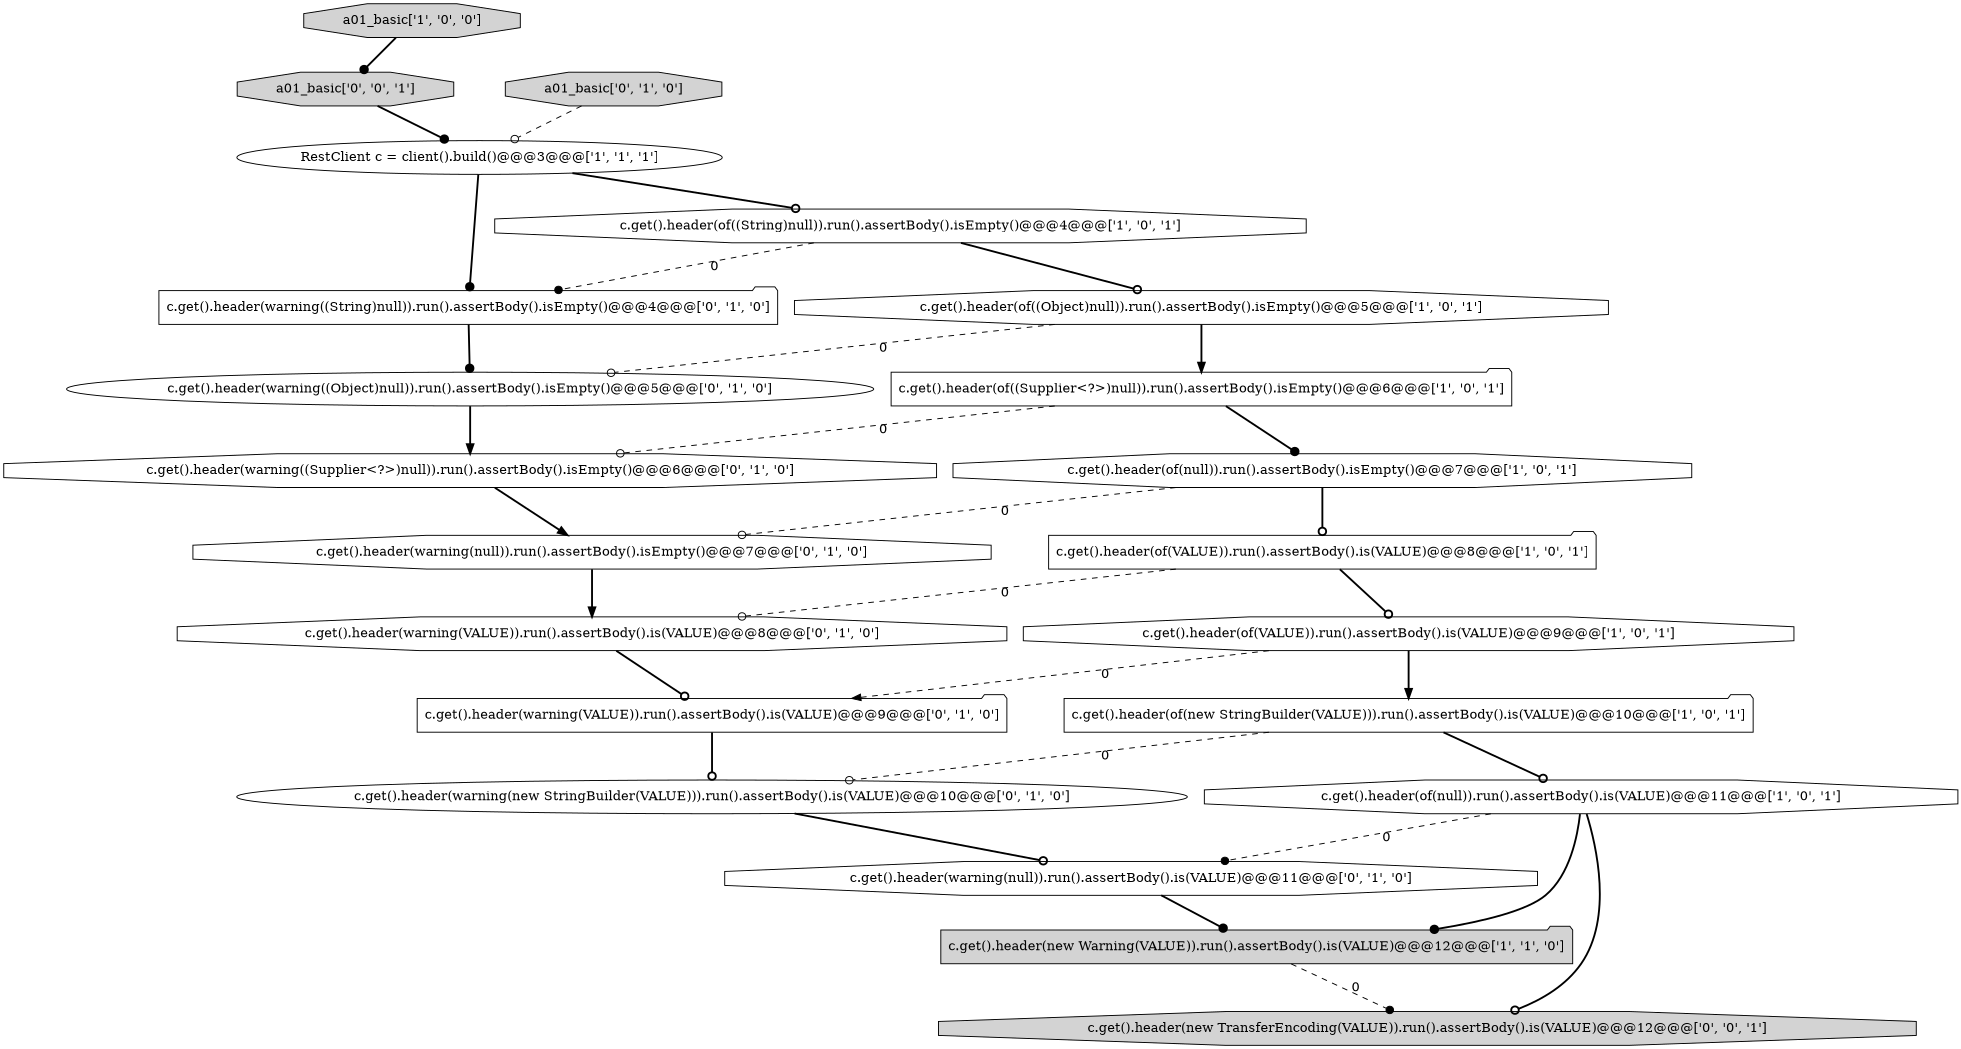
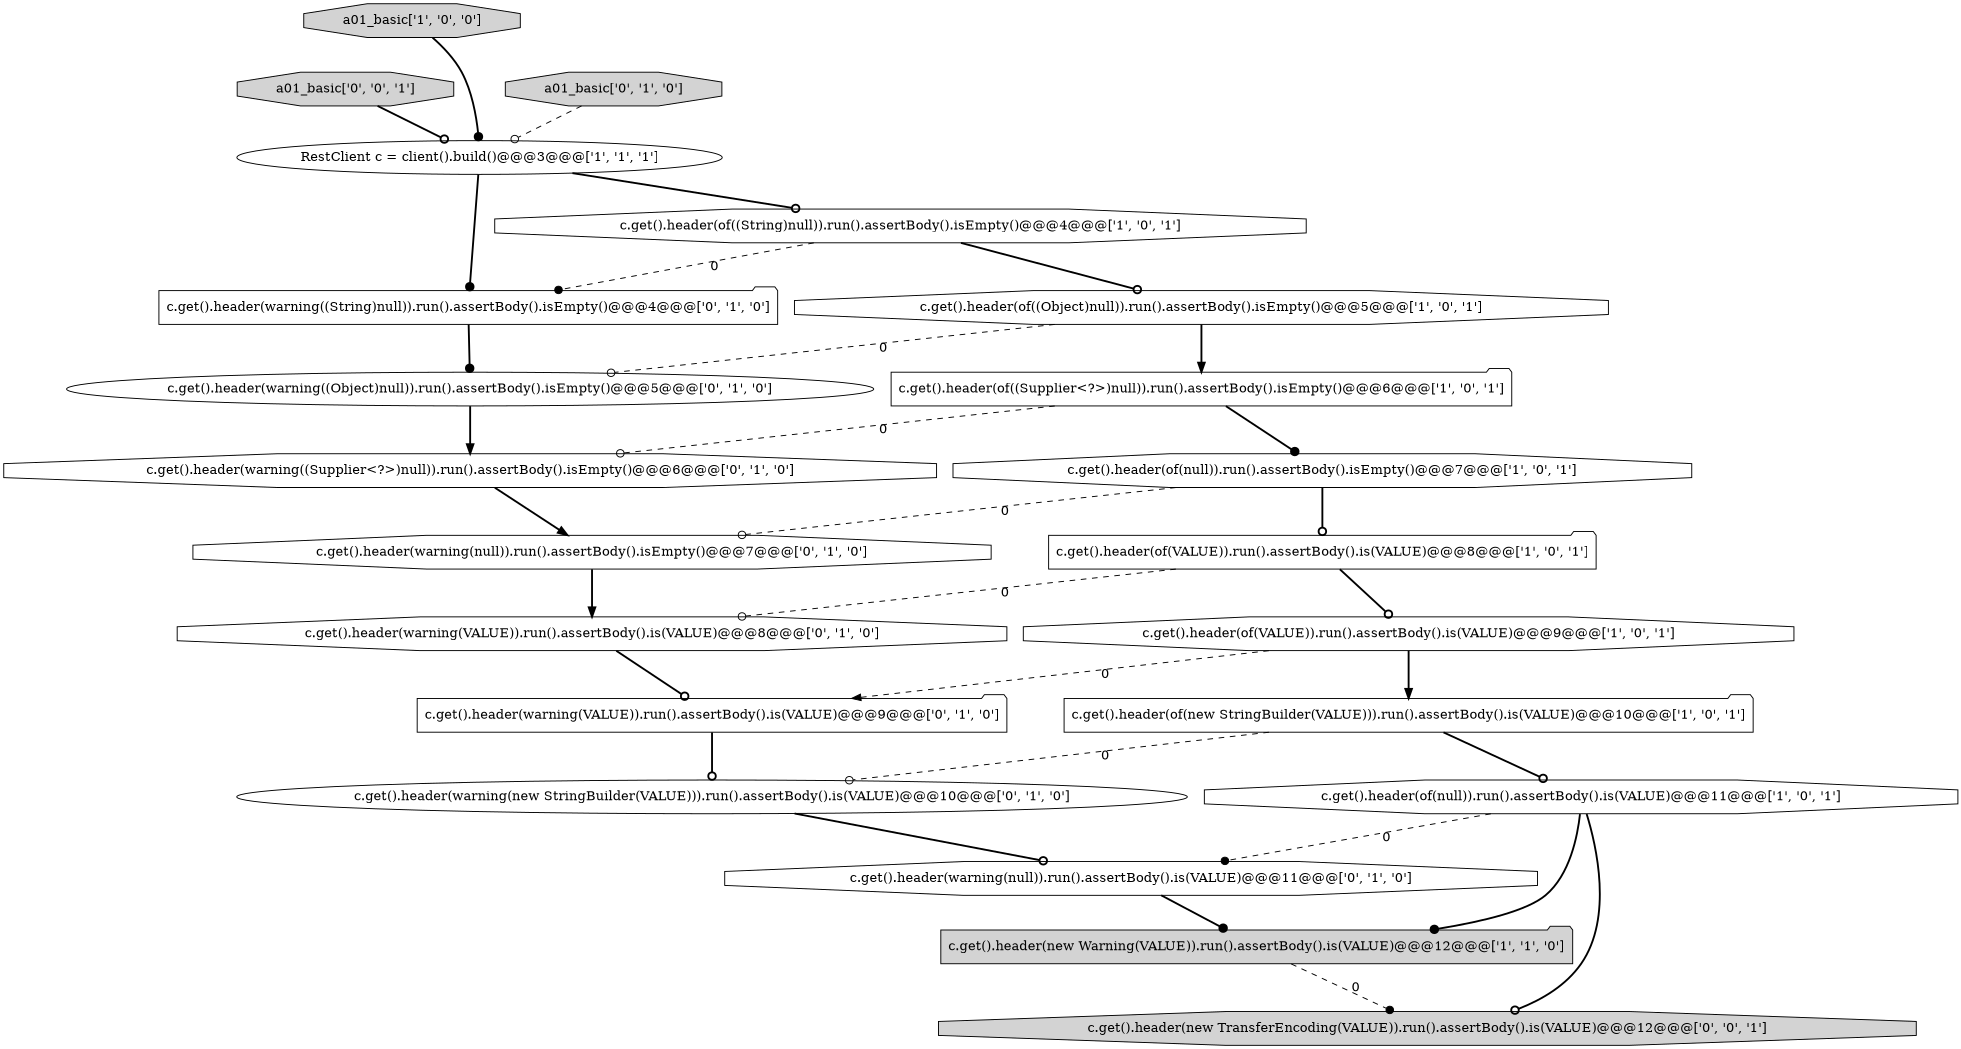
edge "a01_basic['1', '0', '0']" -> "a01_basic['0', '0', '1']": now "a01_basic['1', '0', '0']" -> "RestClient c = client().build()@@@3@@@['1', '1', '1']"
edge "a01_basic['0', '0', '1']" -> "RestClient c = client().build()@@@3@@@['1', '1', '1']": arrowhead dot -> odot
